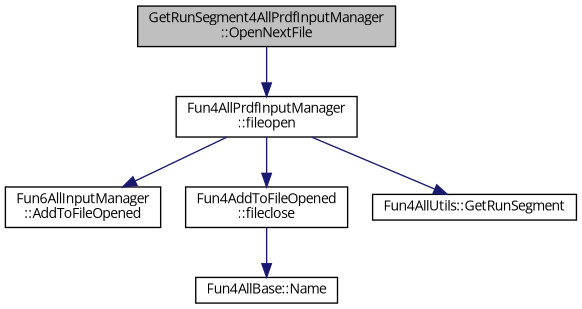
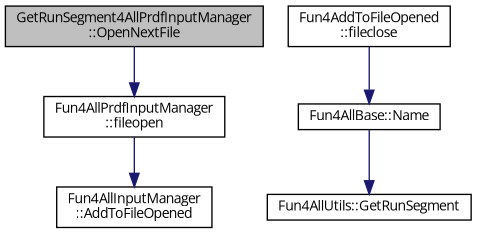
edge "Fun4AllPrdfInputManager ::fileopen" -> "Fun4AddToFileOpened ::fileclose": removed
edge "Fun4AllPrdfInputManager ::fileopen" -> "Fun4AllUtils::GetRunSegment": now "Fun4AllBase::Name" -> "Fun4AllUtils::GetRunSegment"
node "Fun6AllInputManager ::AddToFileOpened": label "Fun6AllInputManager ::AddToFileOpened" -> "Fun4AllInputManager ::AddToFileOpened"
